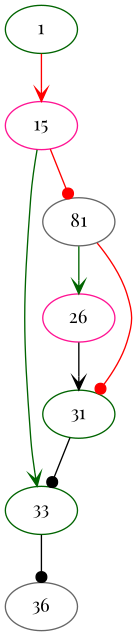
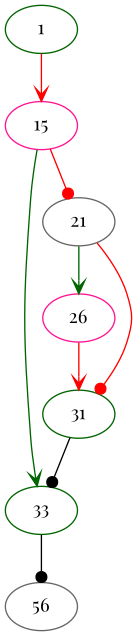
node "81": label "81" -> "21"
edge "26" -> "31": color black -> red
node "36": label "36" -> "56"
